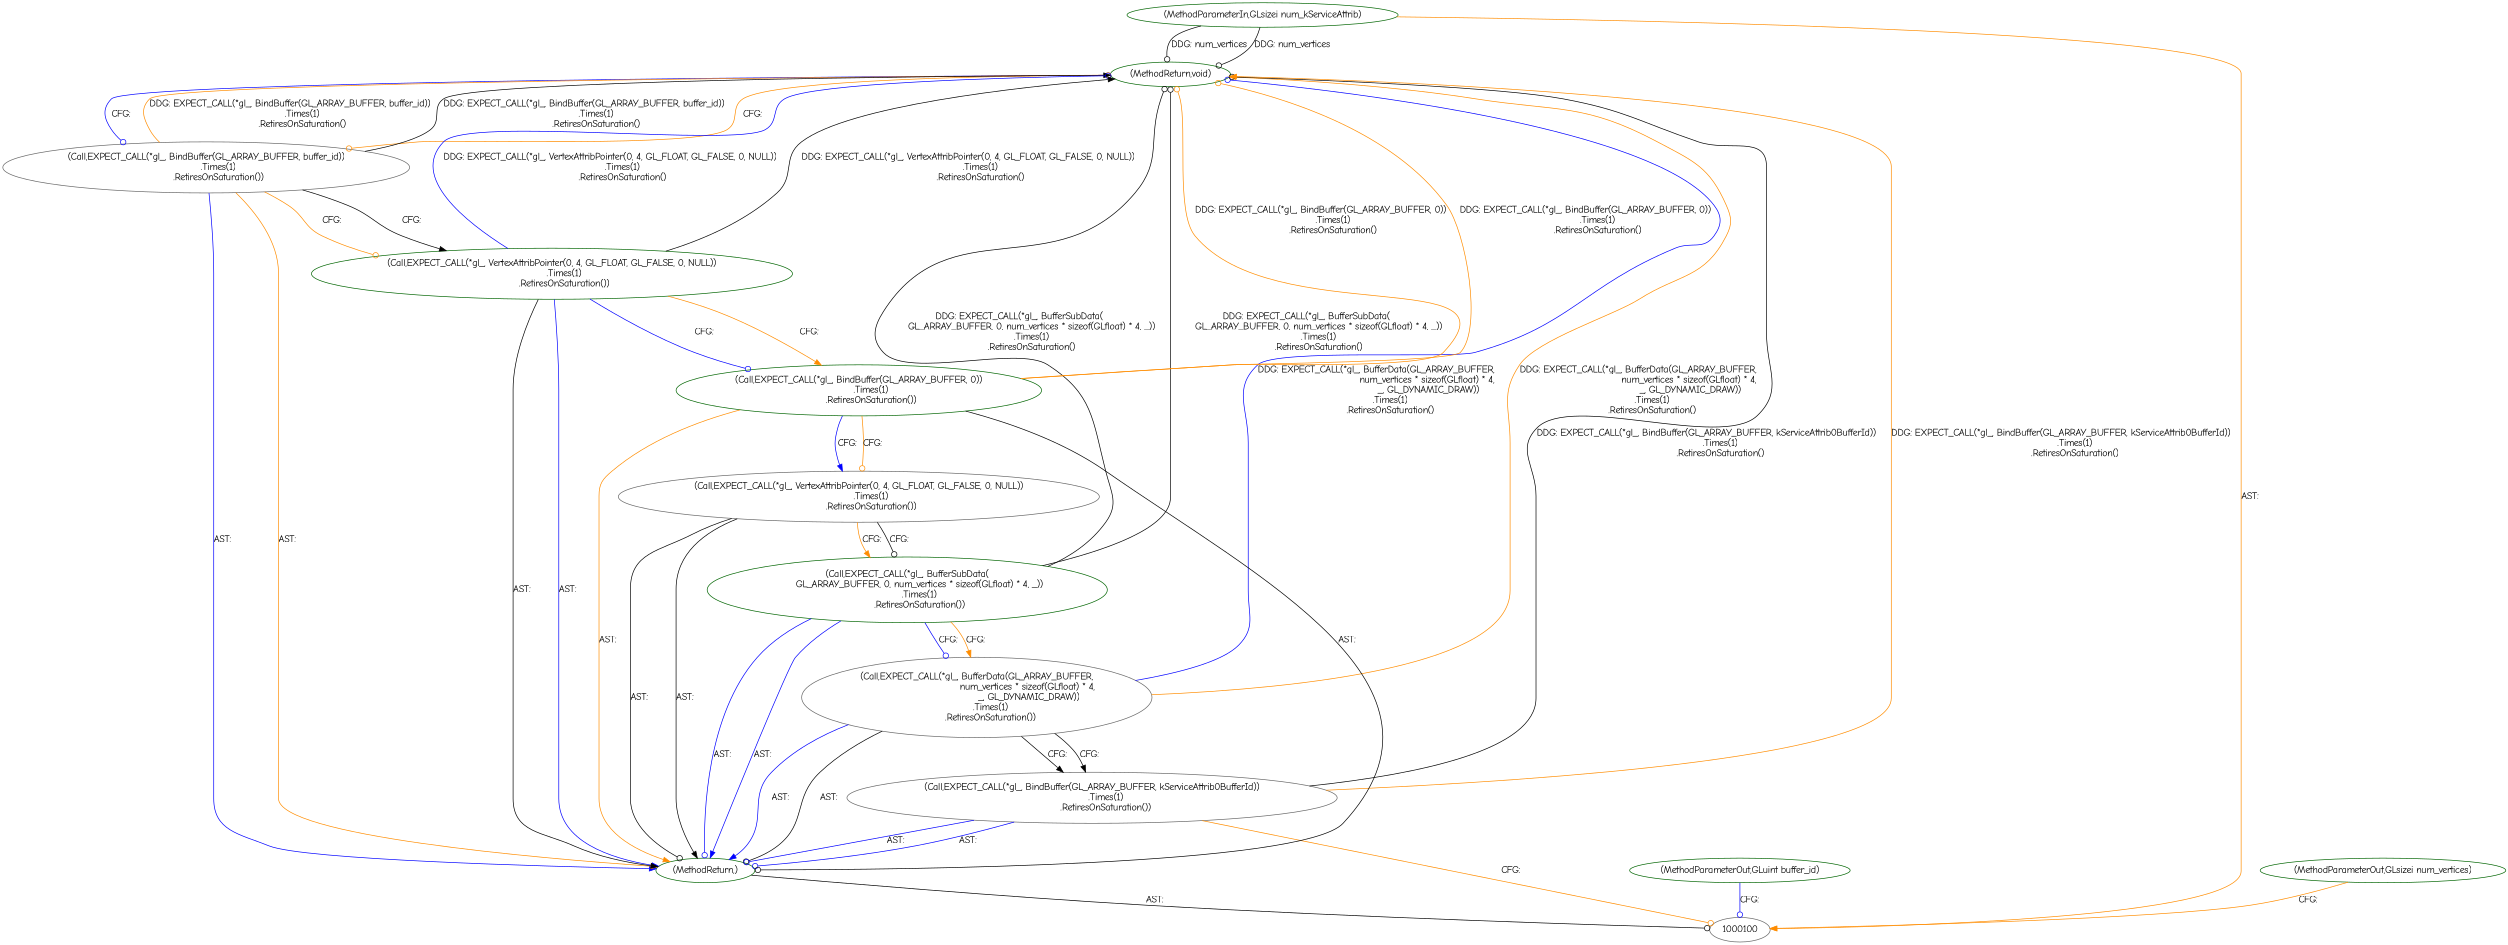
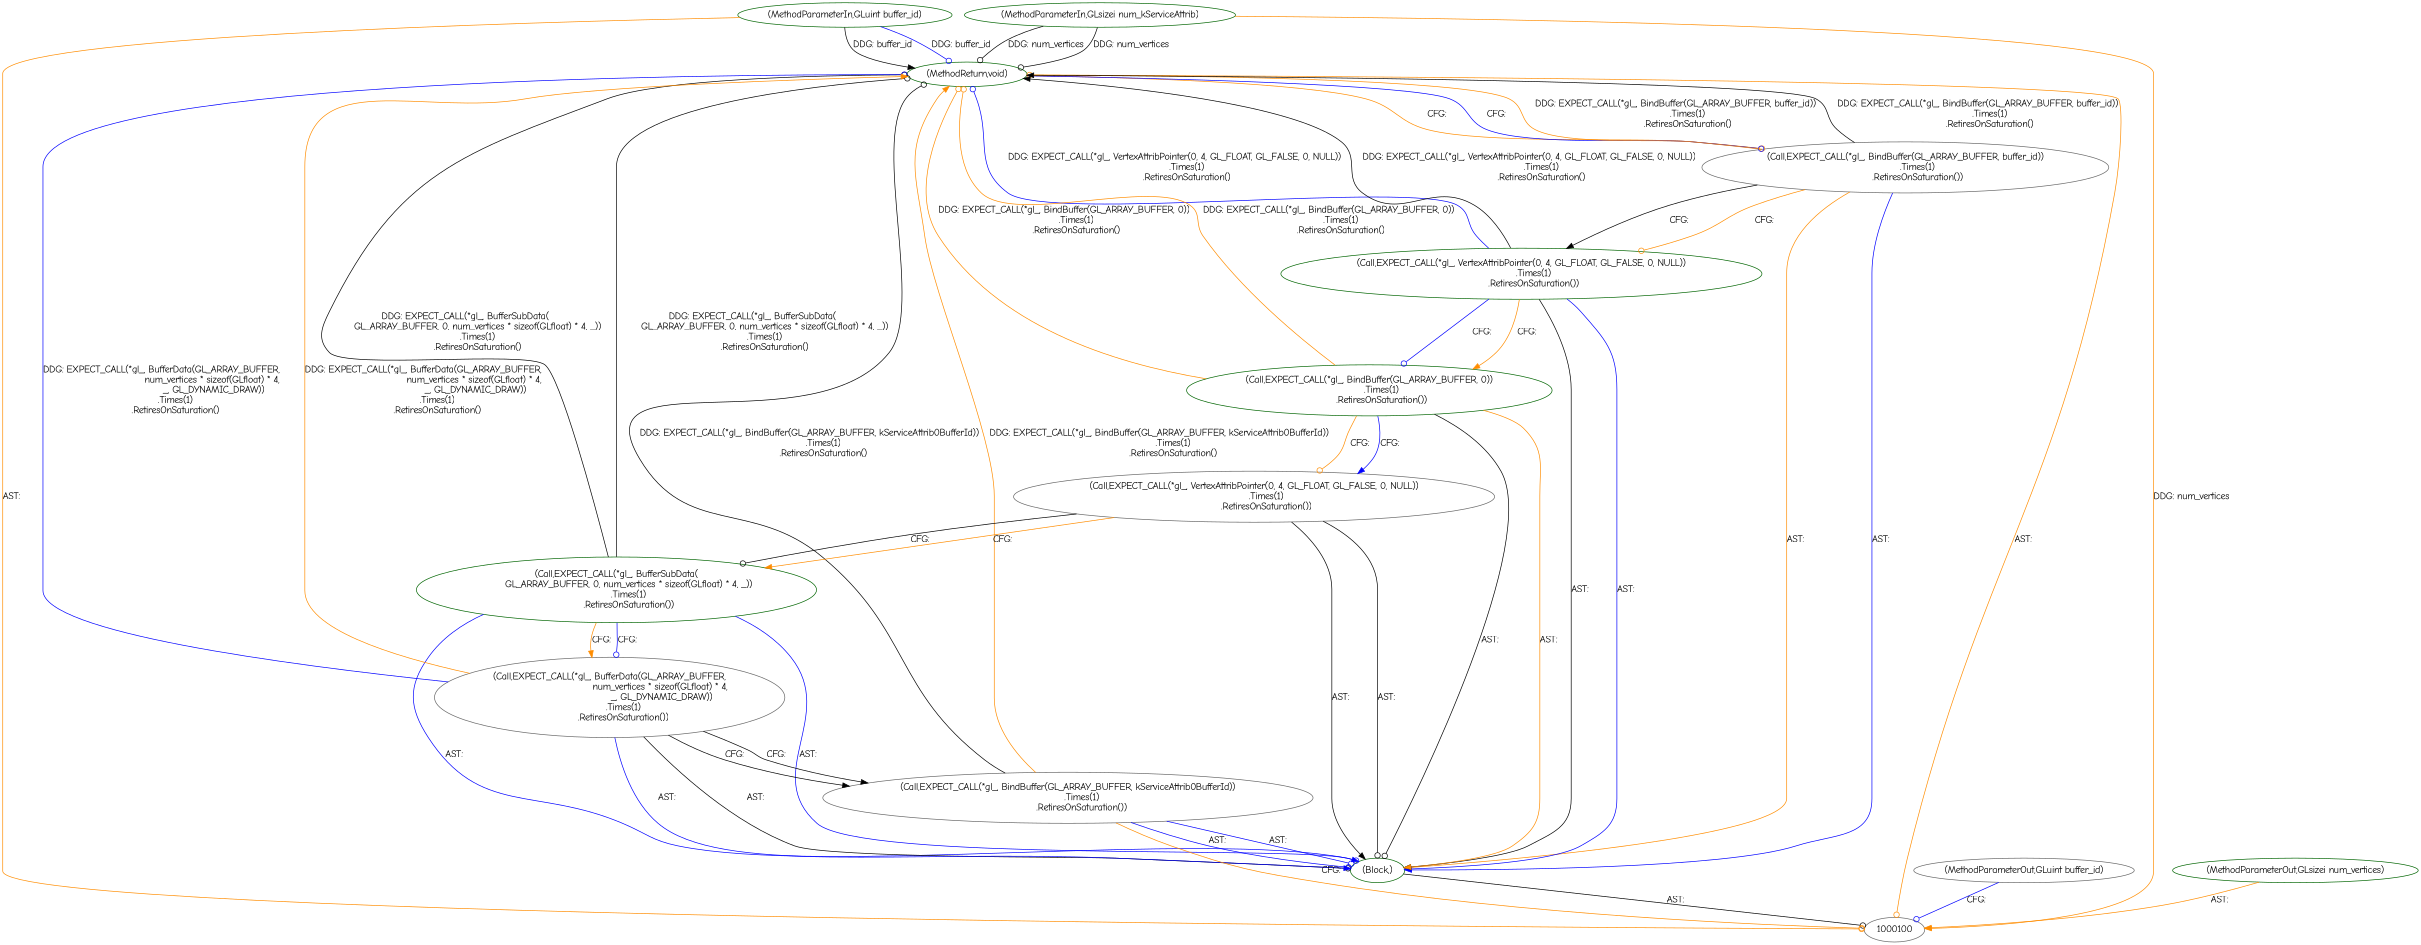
node "(MethodParameterIn,GLuint buffer_id)": added
edge "(MethodReturn,void)" -> "1000100": added, label "AST:"
edge "(MethodParameterIn,GLsizei num_kServiceAttrib)" -> "1000100": label "AST: " -> "DDG: num_vertices"
node "(MethodReturn,)": label "(MethodReturn,)" -> "(Block,)"
node "(MethodParameterOut,GLuint buffer_id)": color darkgreen -> gray40
edge "(MethodParameterOut,GLsizei num_vertices)" -> "1000100": label "CFG: " -> "AST: "
